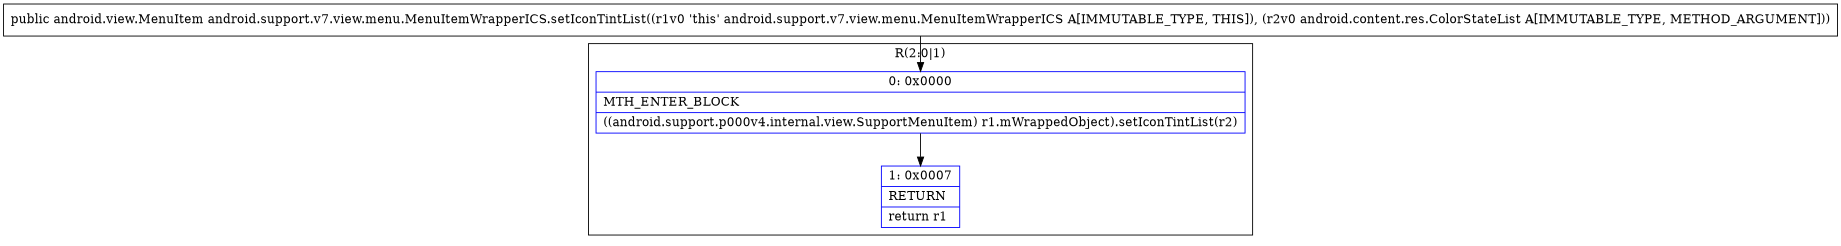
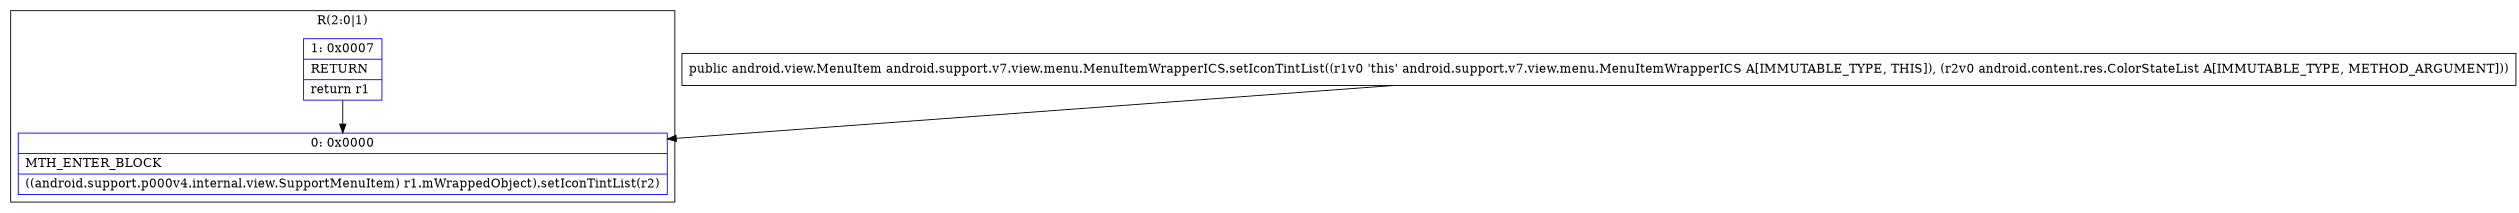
edge "0: 0x0000" -> "1: 0x0007": reversed
